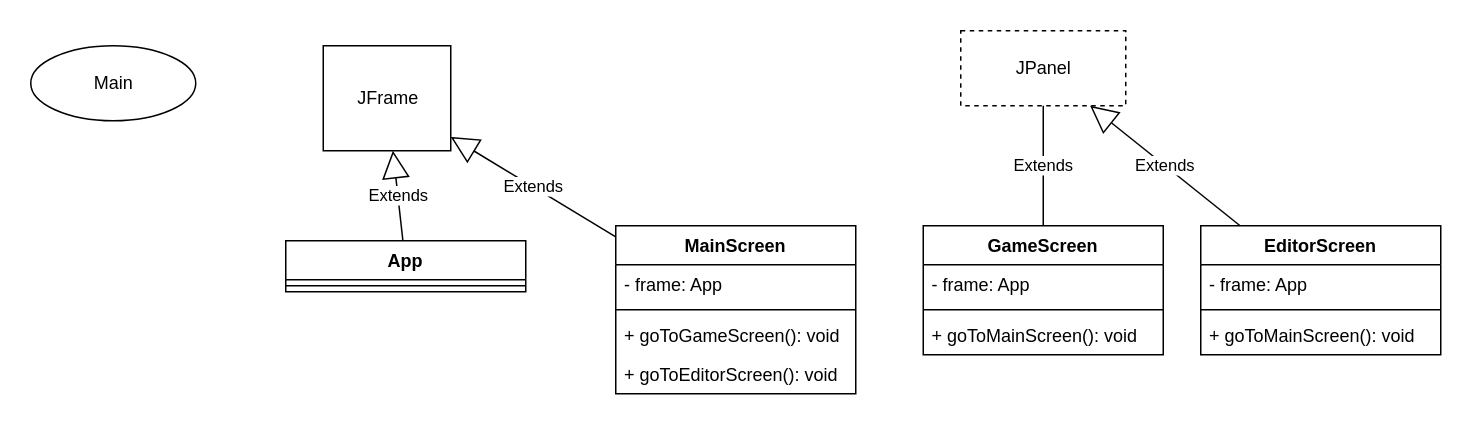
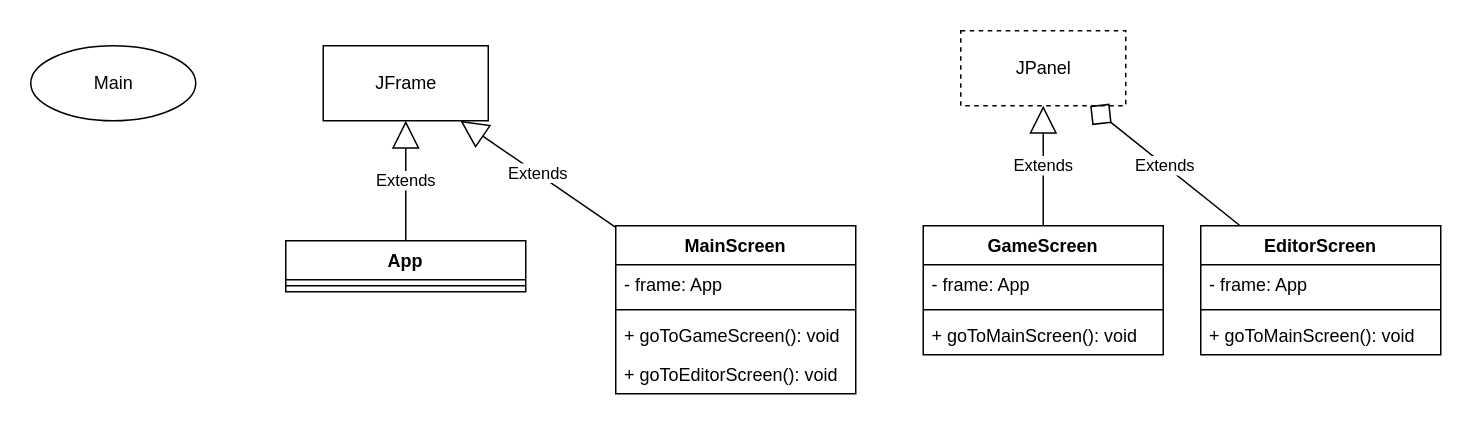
node "JFrame": size 128x105 -> 165x75
edge "JPanel" -- "GameScreen": arrowhead none -> block
edge "EditorScreen" -> "JPanel": arrowhead block -> diamond
